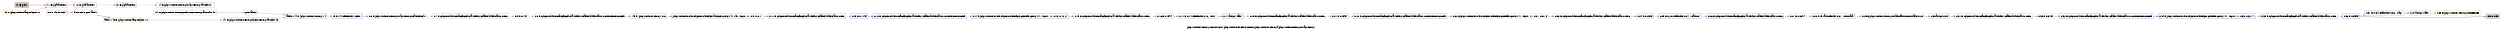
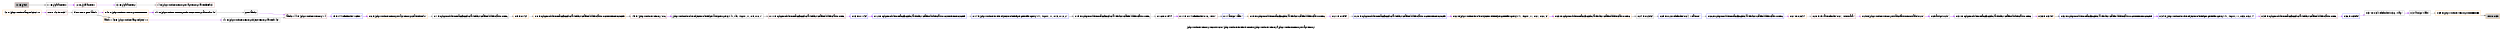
node "r4 = jphp.runtime.memory.ArrayMemory.valueOf(r3)": label "r4 = jphp.runtime.memory.ArrayMemory.valueOf(r3)" -> "r4 = jphp.runtime.memory.ArrayMemory.valueOfRef(r3)"
edge "r42 = (jphp.runtime.lang.IObject) r0" -> "r1 := @parameter0": now "r42 = (jphp.runtime.lang.IObject) r0" -> "$z0 = r42.isMock()"
node "$r40 = jphp.runtime.Memory.UNDEFINED": added
edge "$r36 = $r35[9]" -> "return $r39": now "$r39 = jphp.runtime.Memory.UNDEFINED" -> "return $r39"
